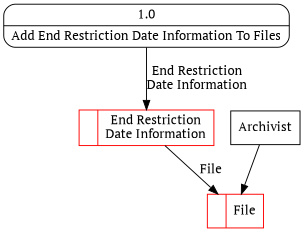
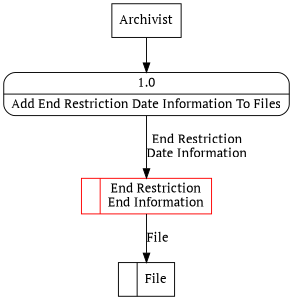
node "End Restriction": text "Date Information" -> "End Information"
edge "Archivist" -> "File": now "Archivist" -> "1.0"
node "File": color red -> black
